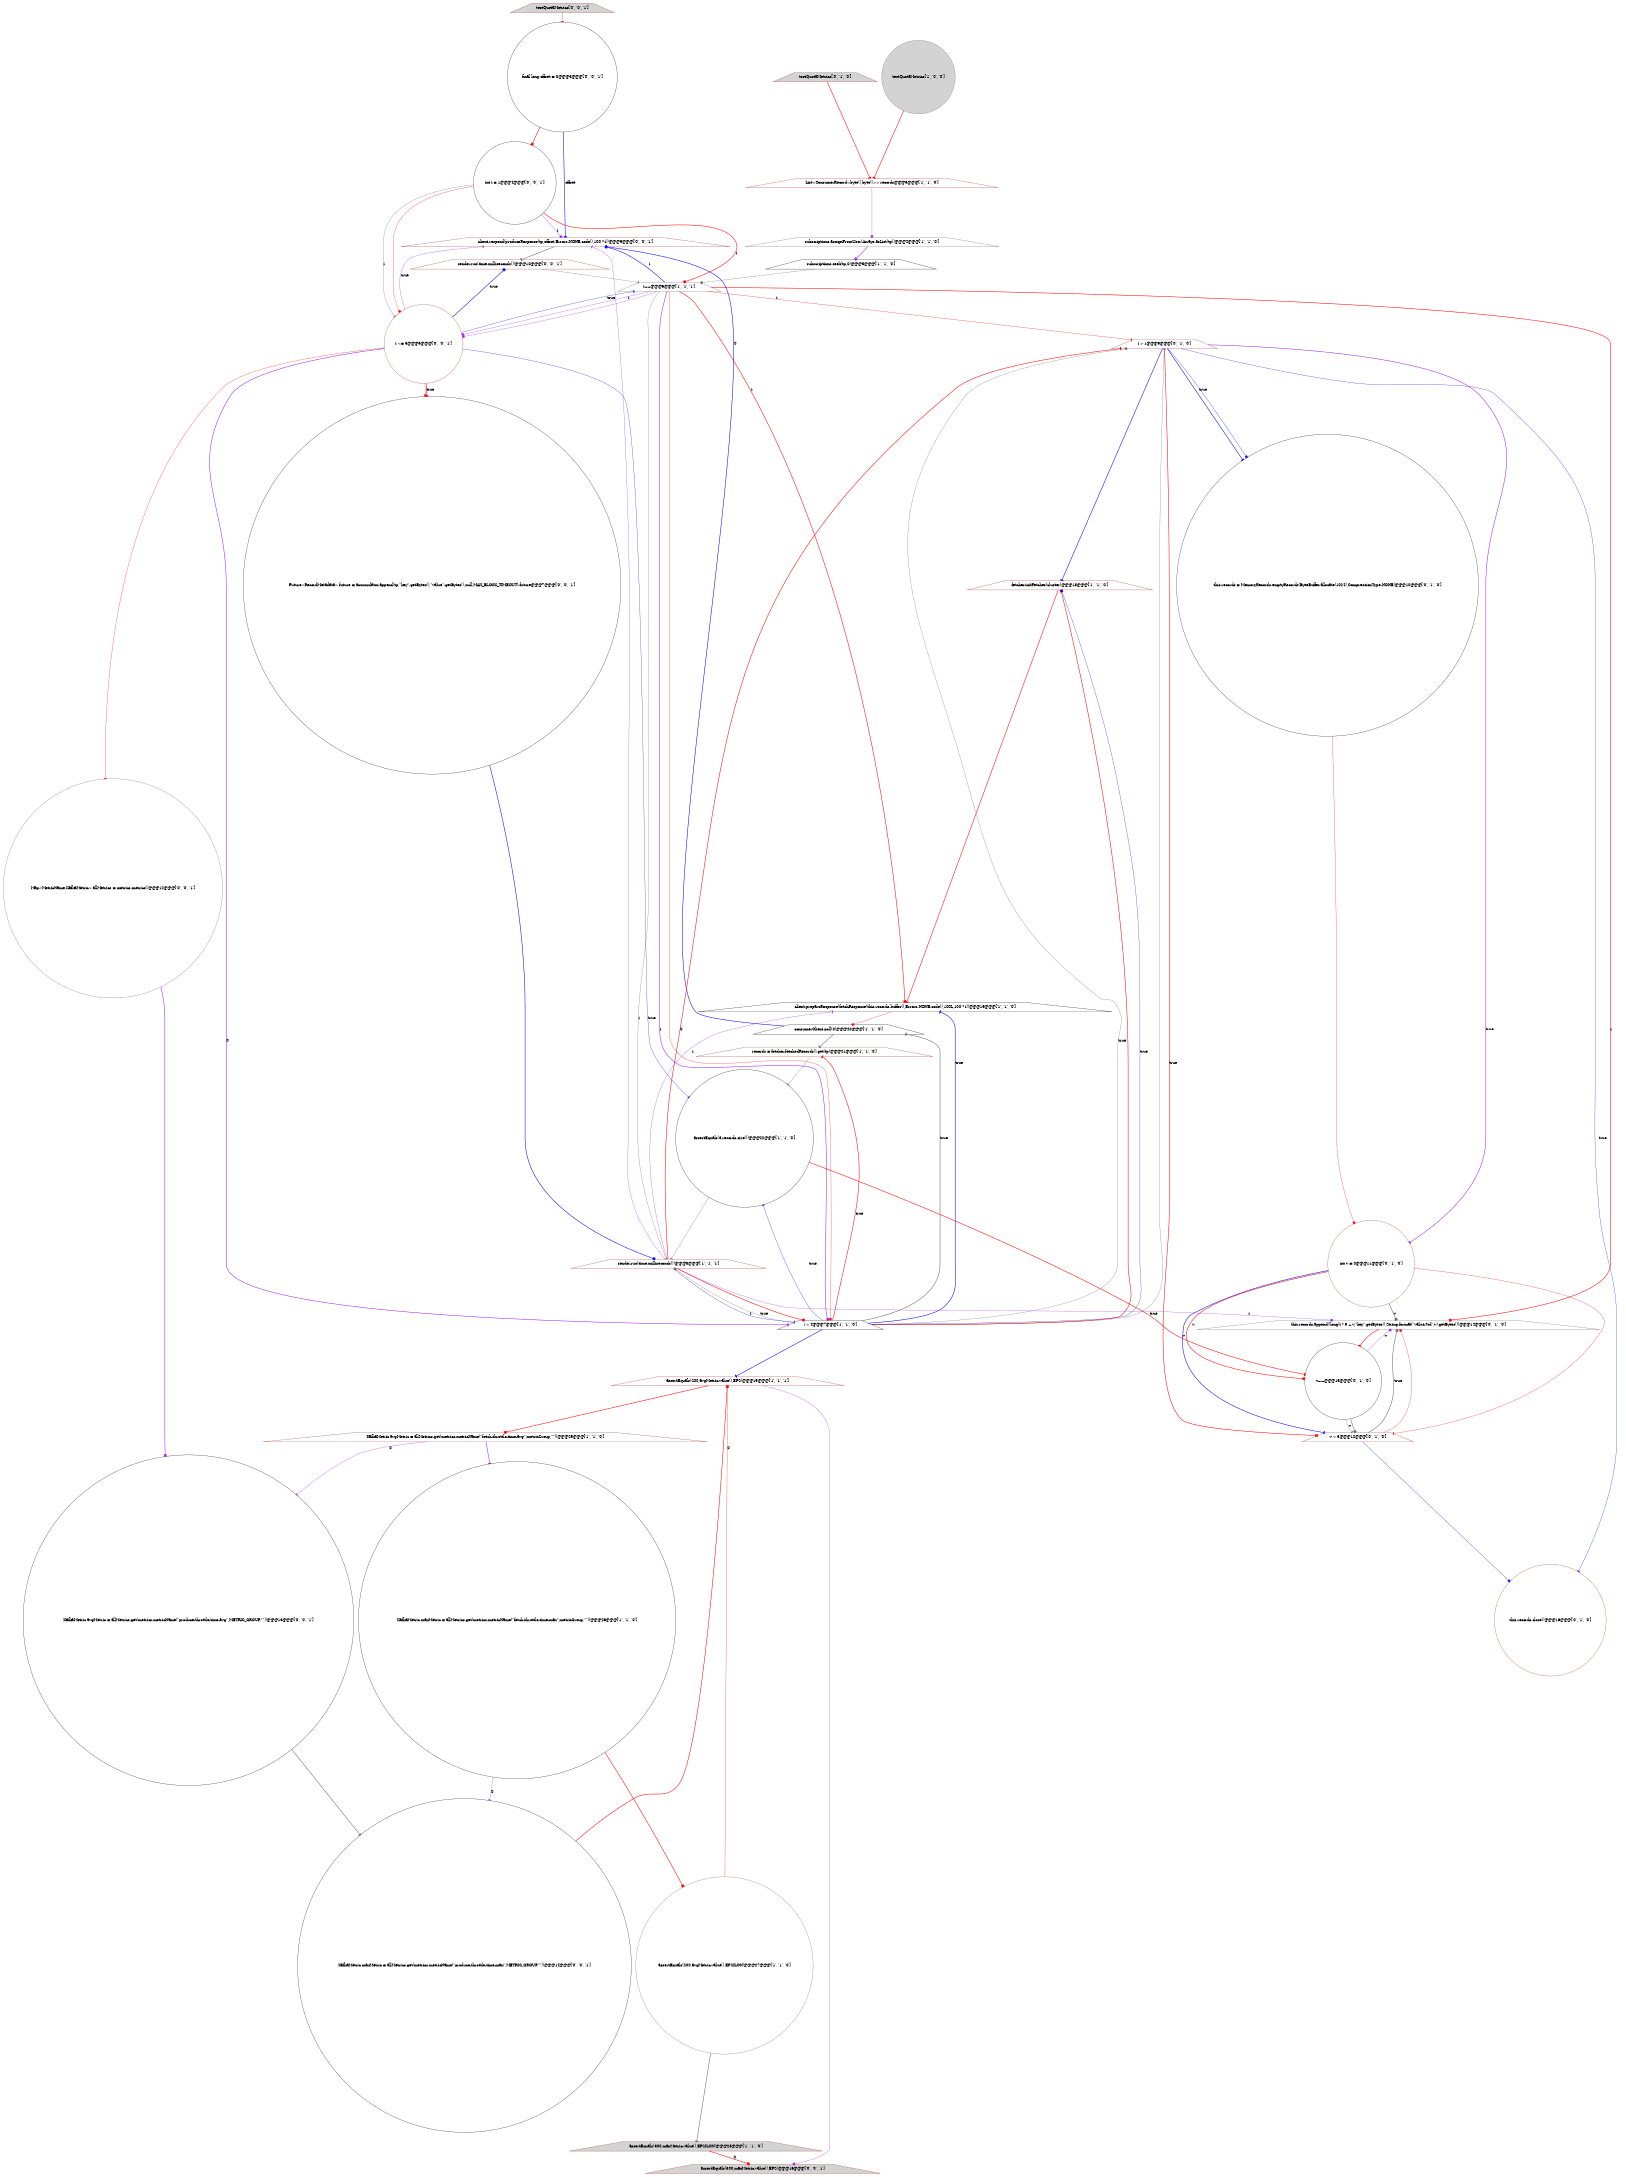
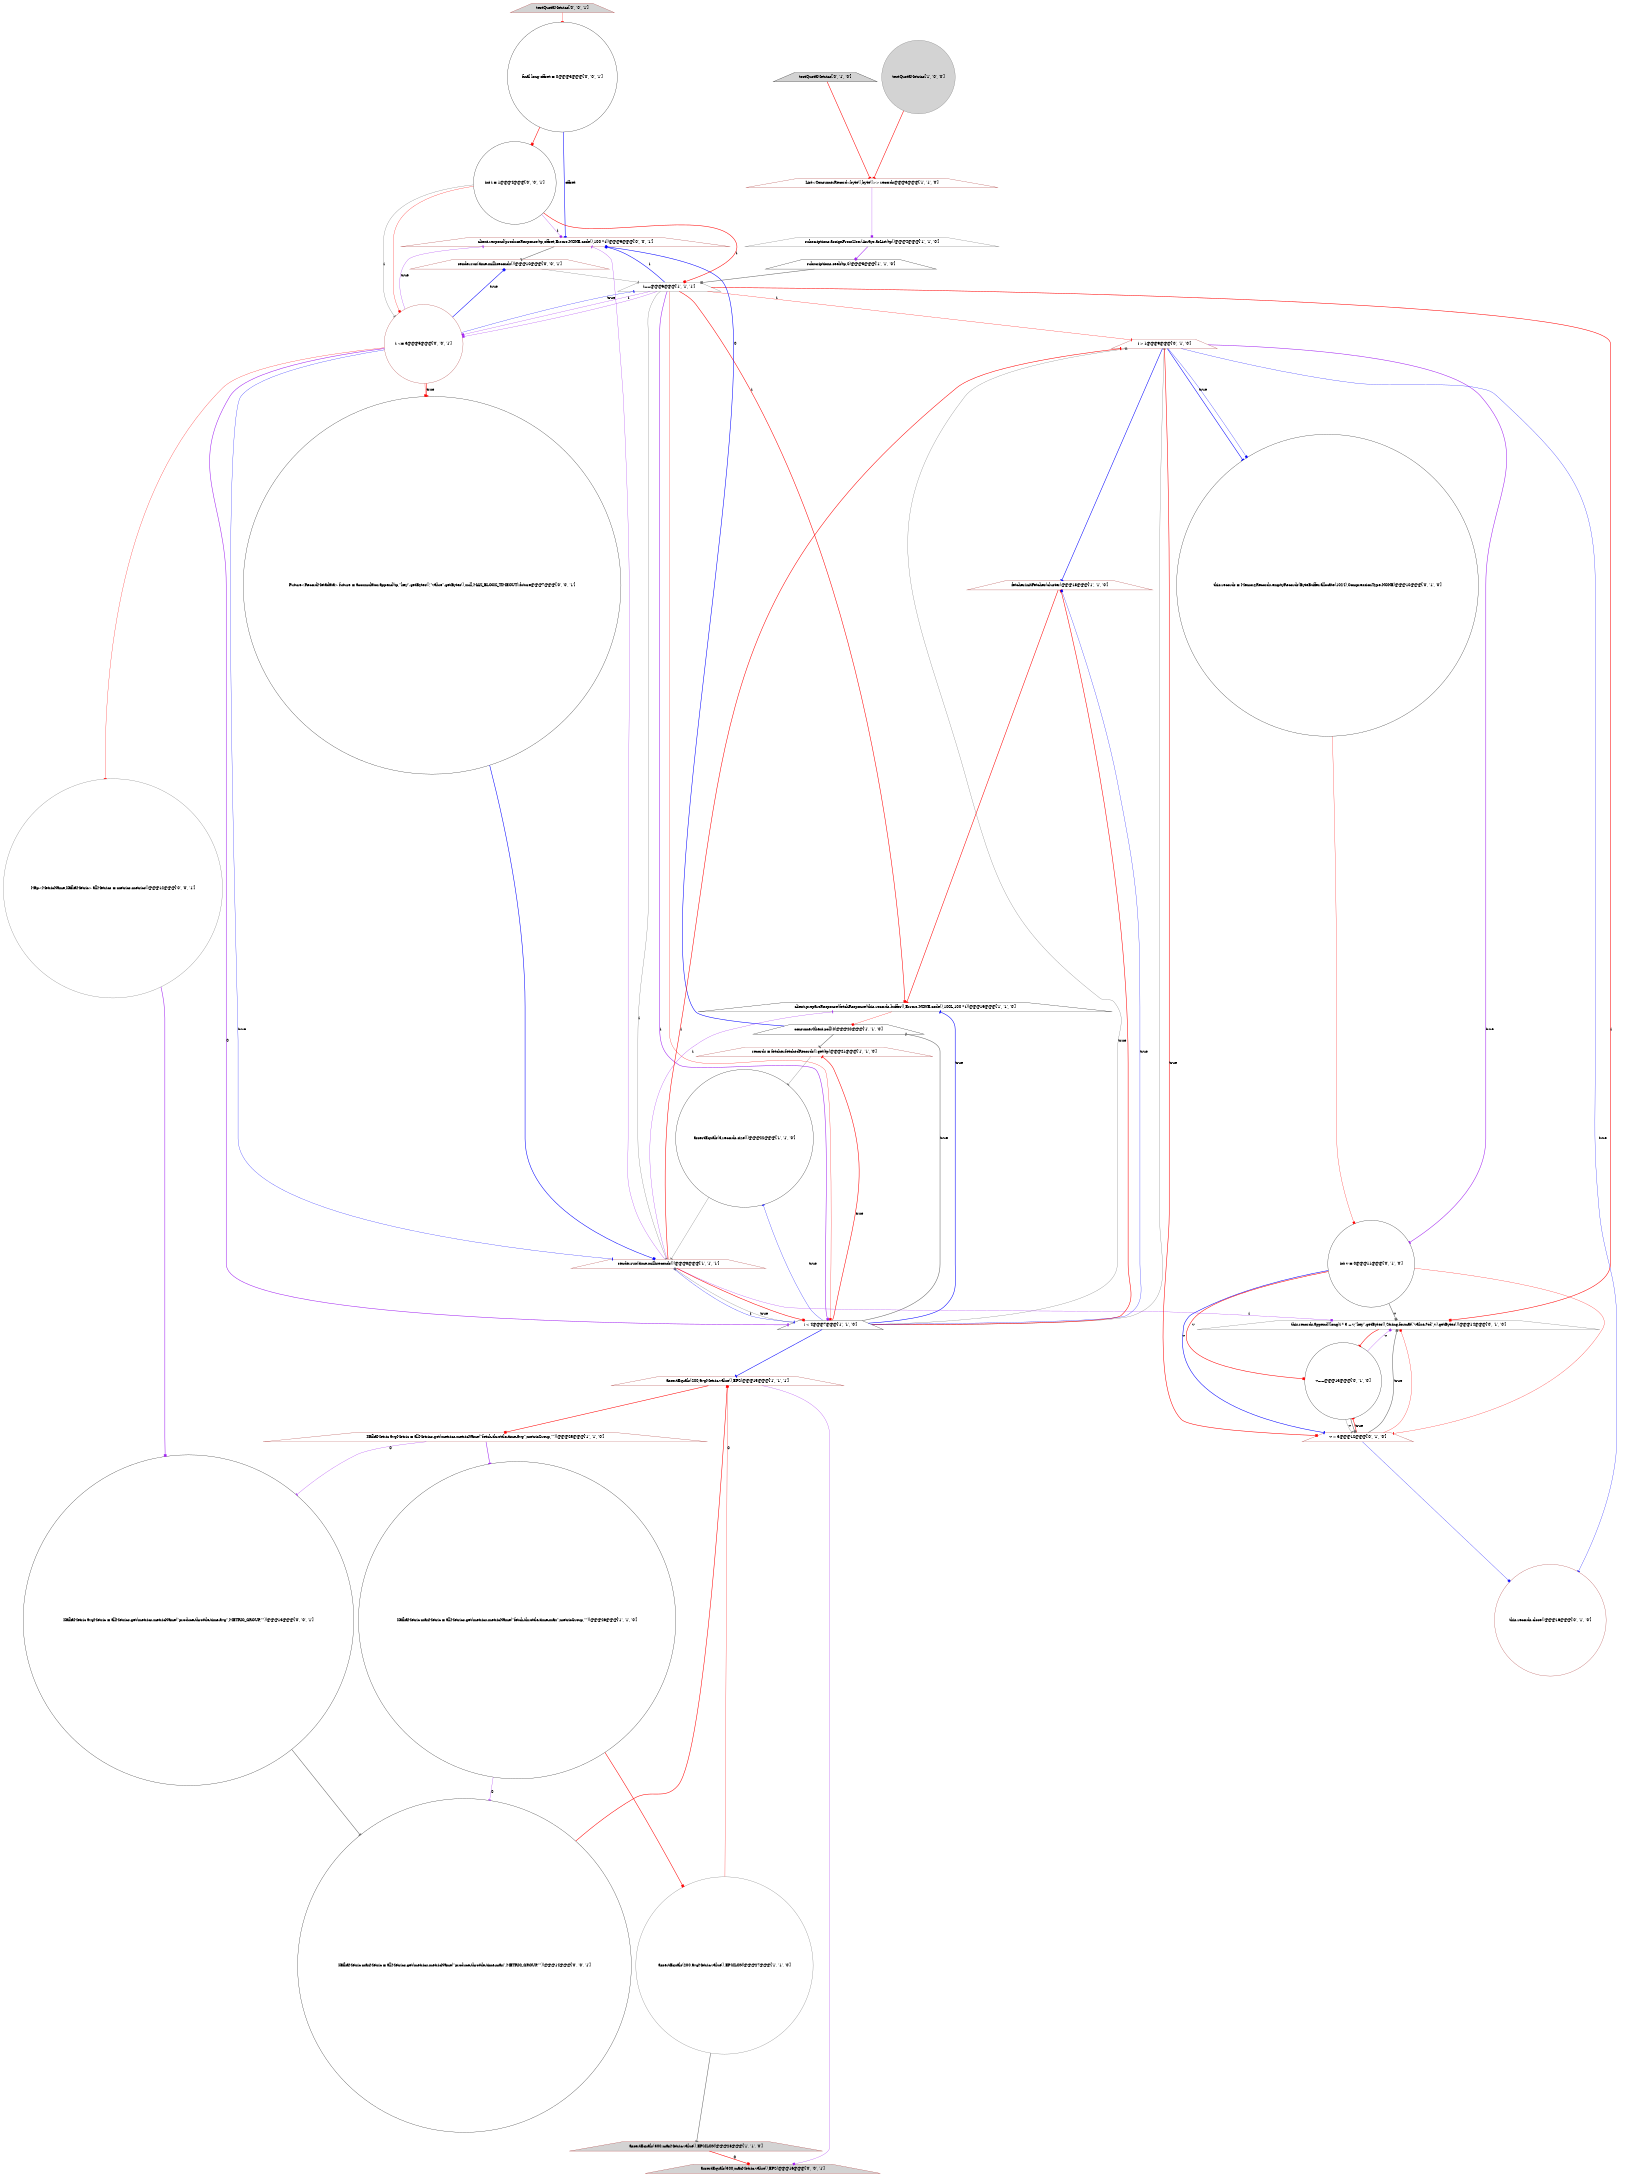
node "testQuotaMetrics['0', '1', '0']": color brown -> black
edge "subscriptions.seek(tp,0)@@@5@@@['1', '1', '0']" -> "i++@@@6@@@['1', '1', '1']": style solid -> bold
edge "i <= 3@@@5@@@['0', '0', '1']" -> "assertEquals(3,records.size())@@@22@@@['1', '1', '0']": now "i <= 3@@@5@@@['0', '0', '1']" -> "sender.run(time.milliseconds())@@@8@@@['1', '1', '1']"
edge "sender.run(time.milliseconds())@@@8@@@['1', '1', '1']" -> "i > 1@@@9@@@['0', '1', '0']": label "0" -> "i"
node "int v = 0@@@11@@@['0', '1', '0']": color brown -> black
edge "assertEquals(3,records.size())@@@22@@@['1', '1', '0']" -> "v++@@@13@@@['0', '1', '0']": now "v < 3@@@12@@@['0', '1', '0']" -> "v++@@@13@@@['0', '1', '0']"
